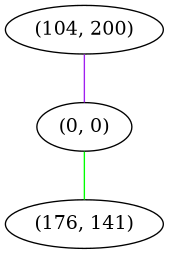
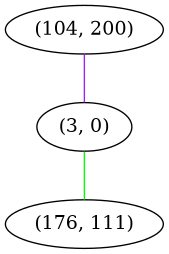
node "(0, 0)": label "(0, 0)" -> "(3, 0)"
node "(176, 141)": label "(176, 141)" -> "(176, 111)"
